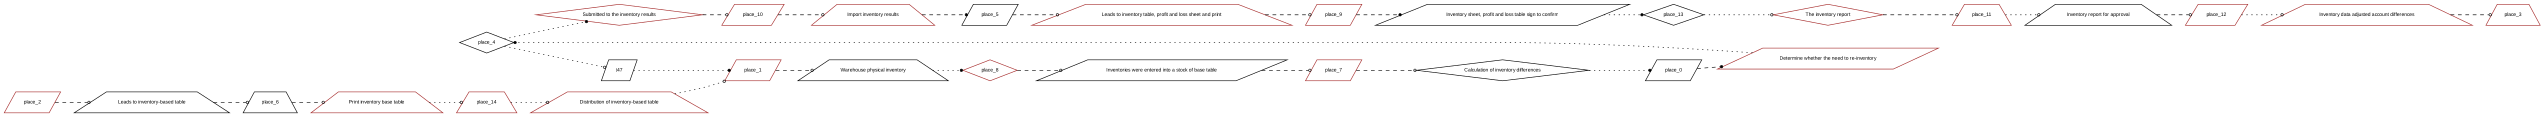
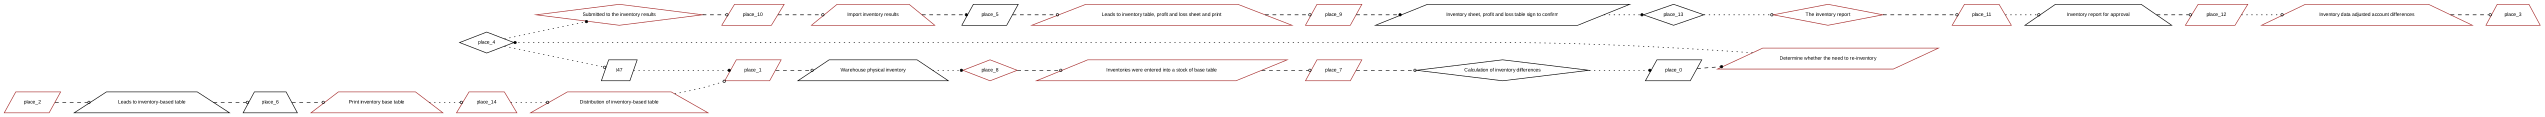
node "Inventories were entered into a stock of base table": color black -> brown
